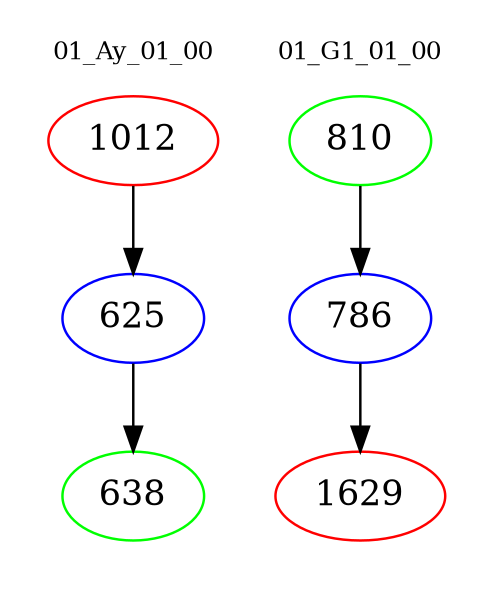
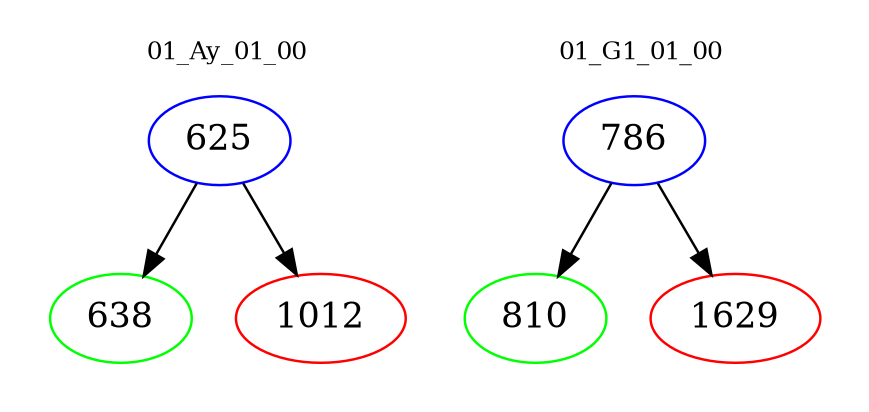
edge "1012" -> "625": reversed
edge "810" -> "786": reversed
